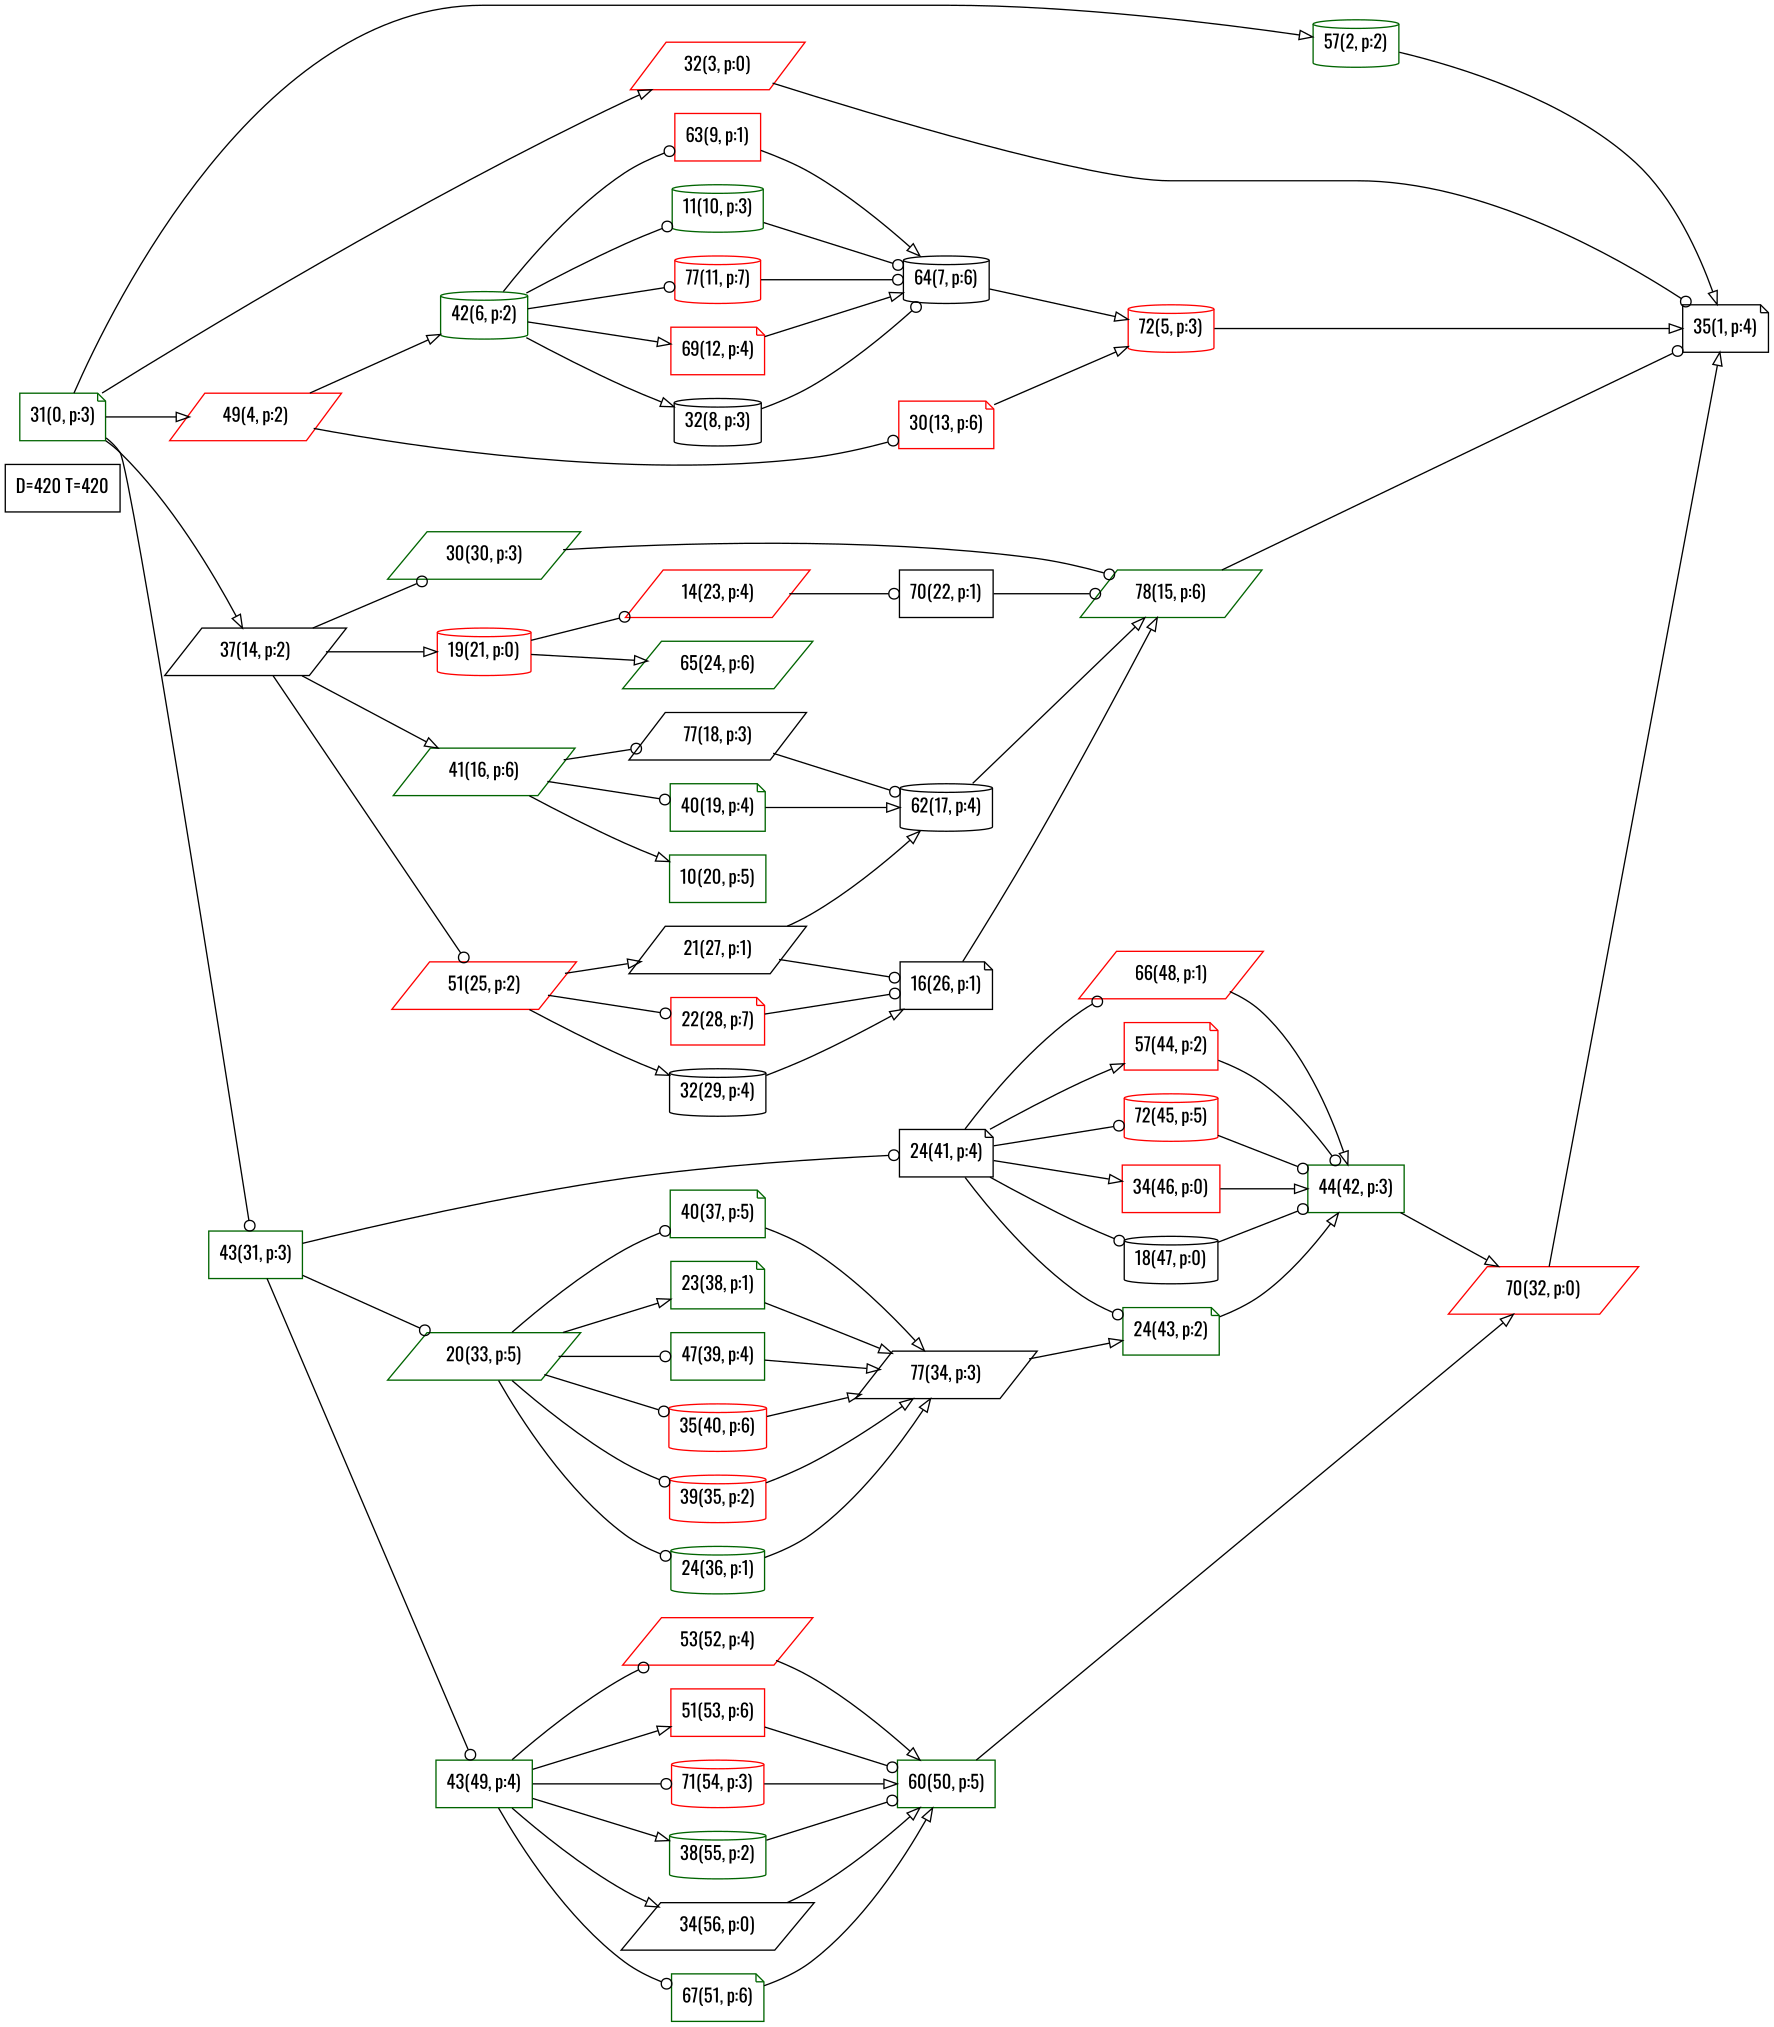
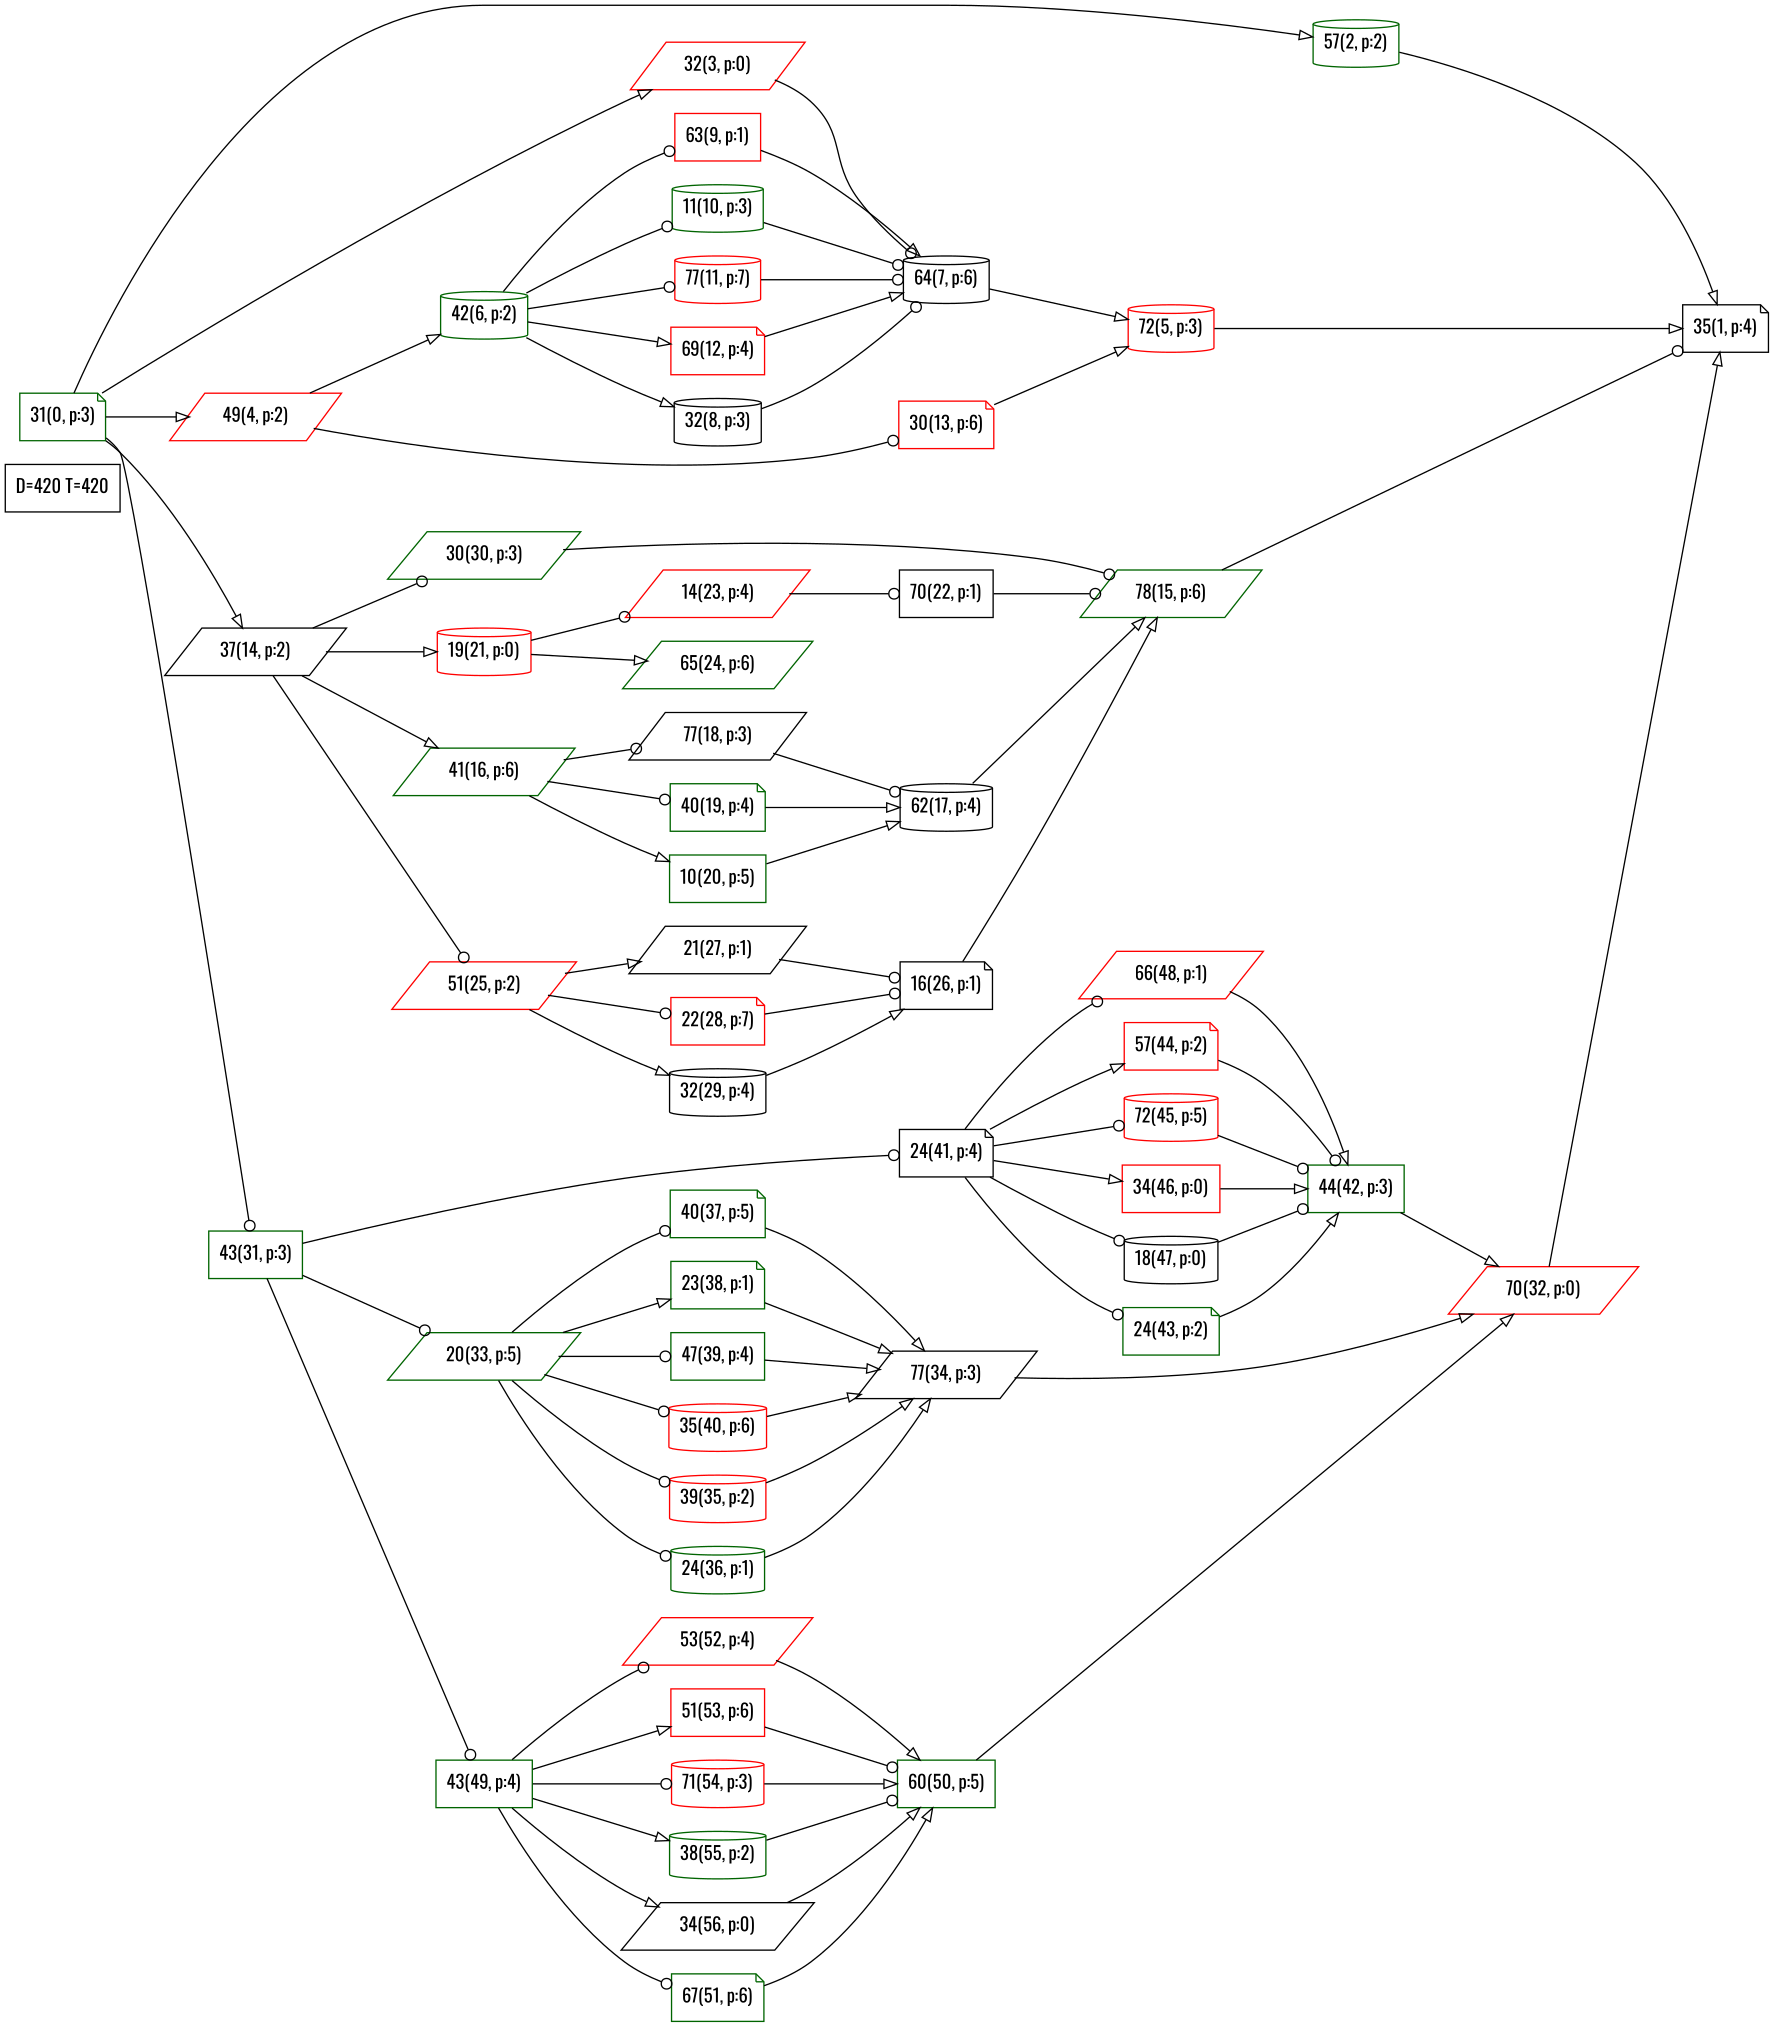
edge "32(3, p:0)" -> "35(1, p:4)": now "32(3, p:0)" -> "64(7, p:6)"
edge "21(27, p:1)" -> "62(17, p:4)": now "10(20, p:5)" -> "62(17, p:4)"
edge "77(34, p:3)" -> "24(43, p:2)": now "77(34, p:3)" -> "70(32, p:0)"
